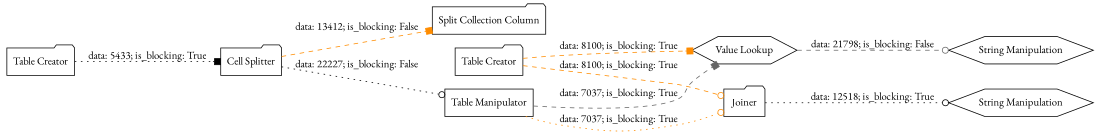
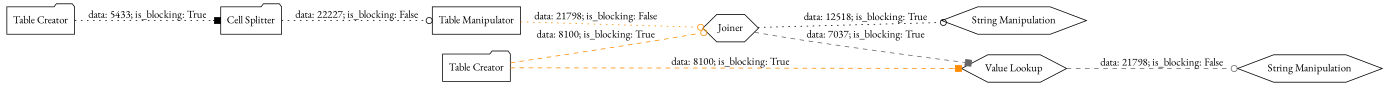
node "Split Collection Column": removed
node "Joiner": shape folder -> hexagon
edge "Table Manipulator" -> "Value Lookup": now "Joiner" -> "Value Lookup"
edge "Table Manipulator" -> "Joiner": label "data: 7037; is_blocking: True" -> "data: 21798; is_blocking: False"
